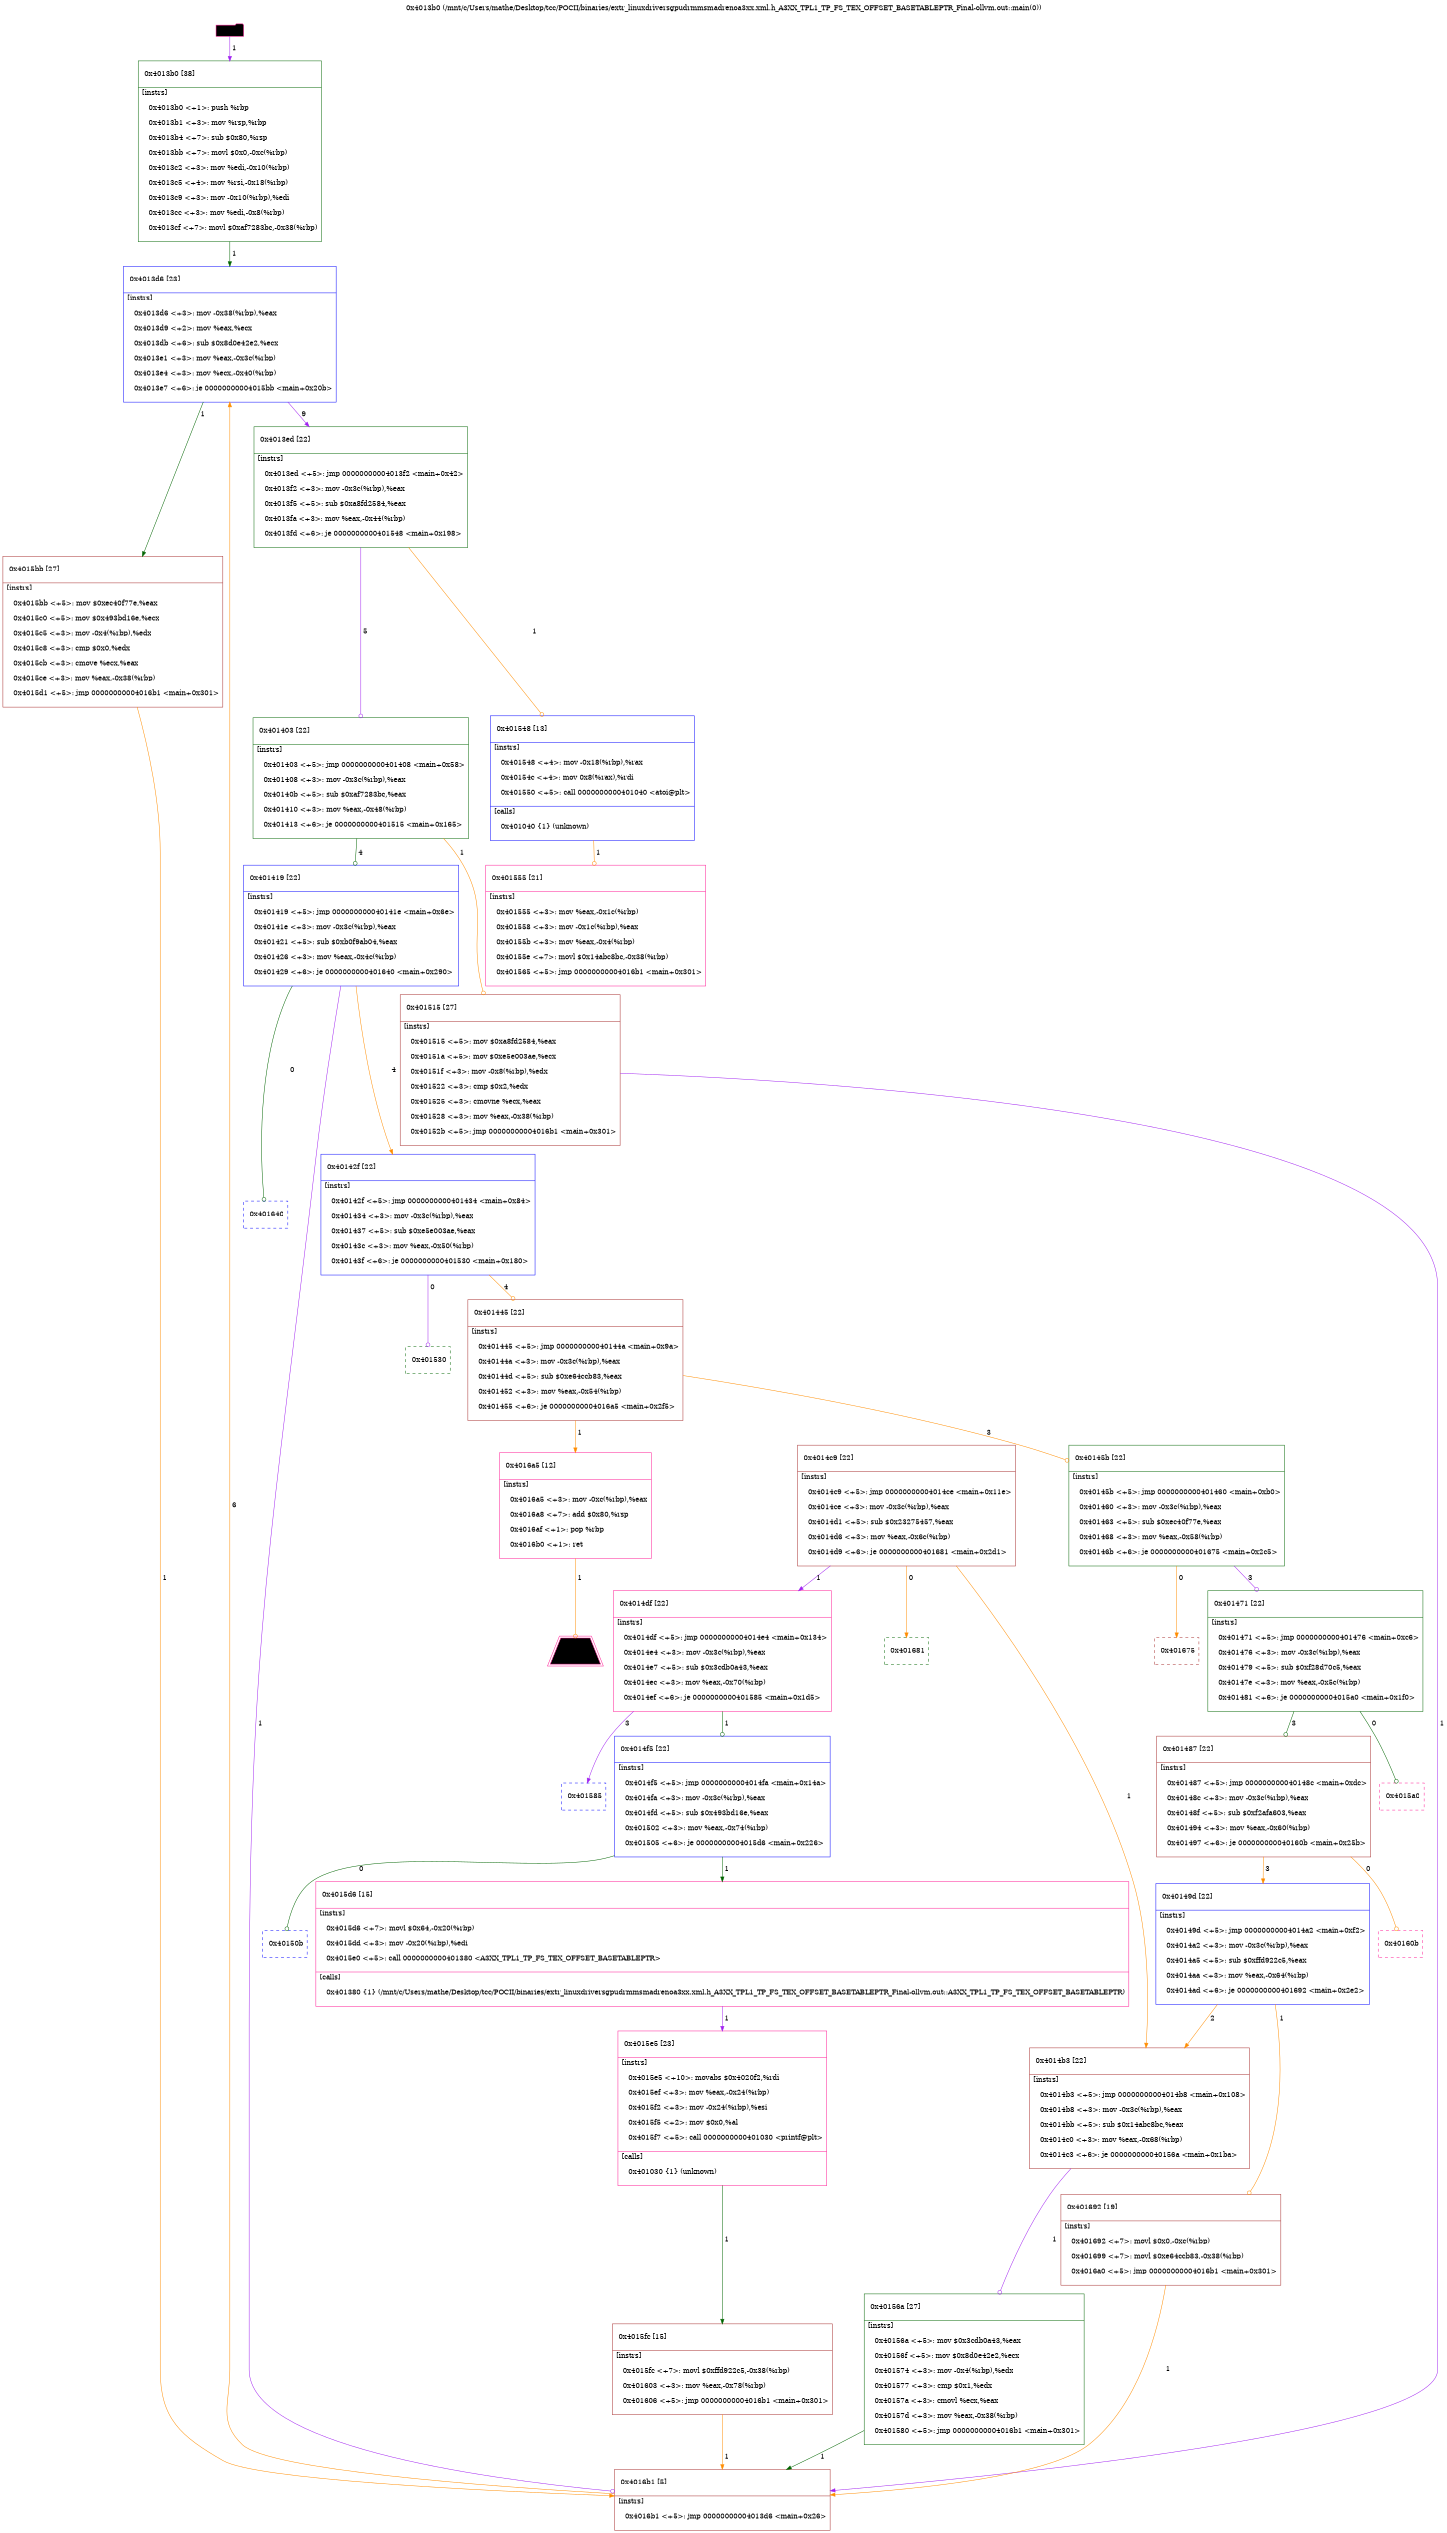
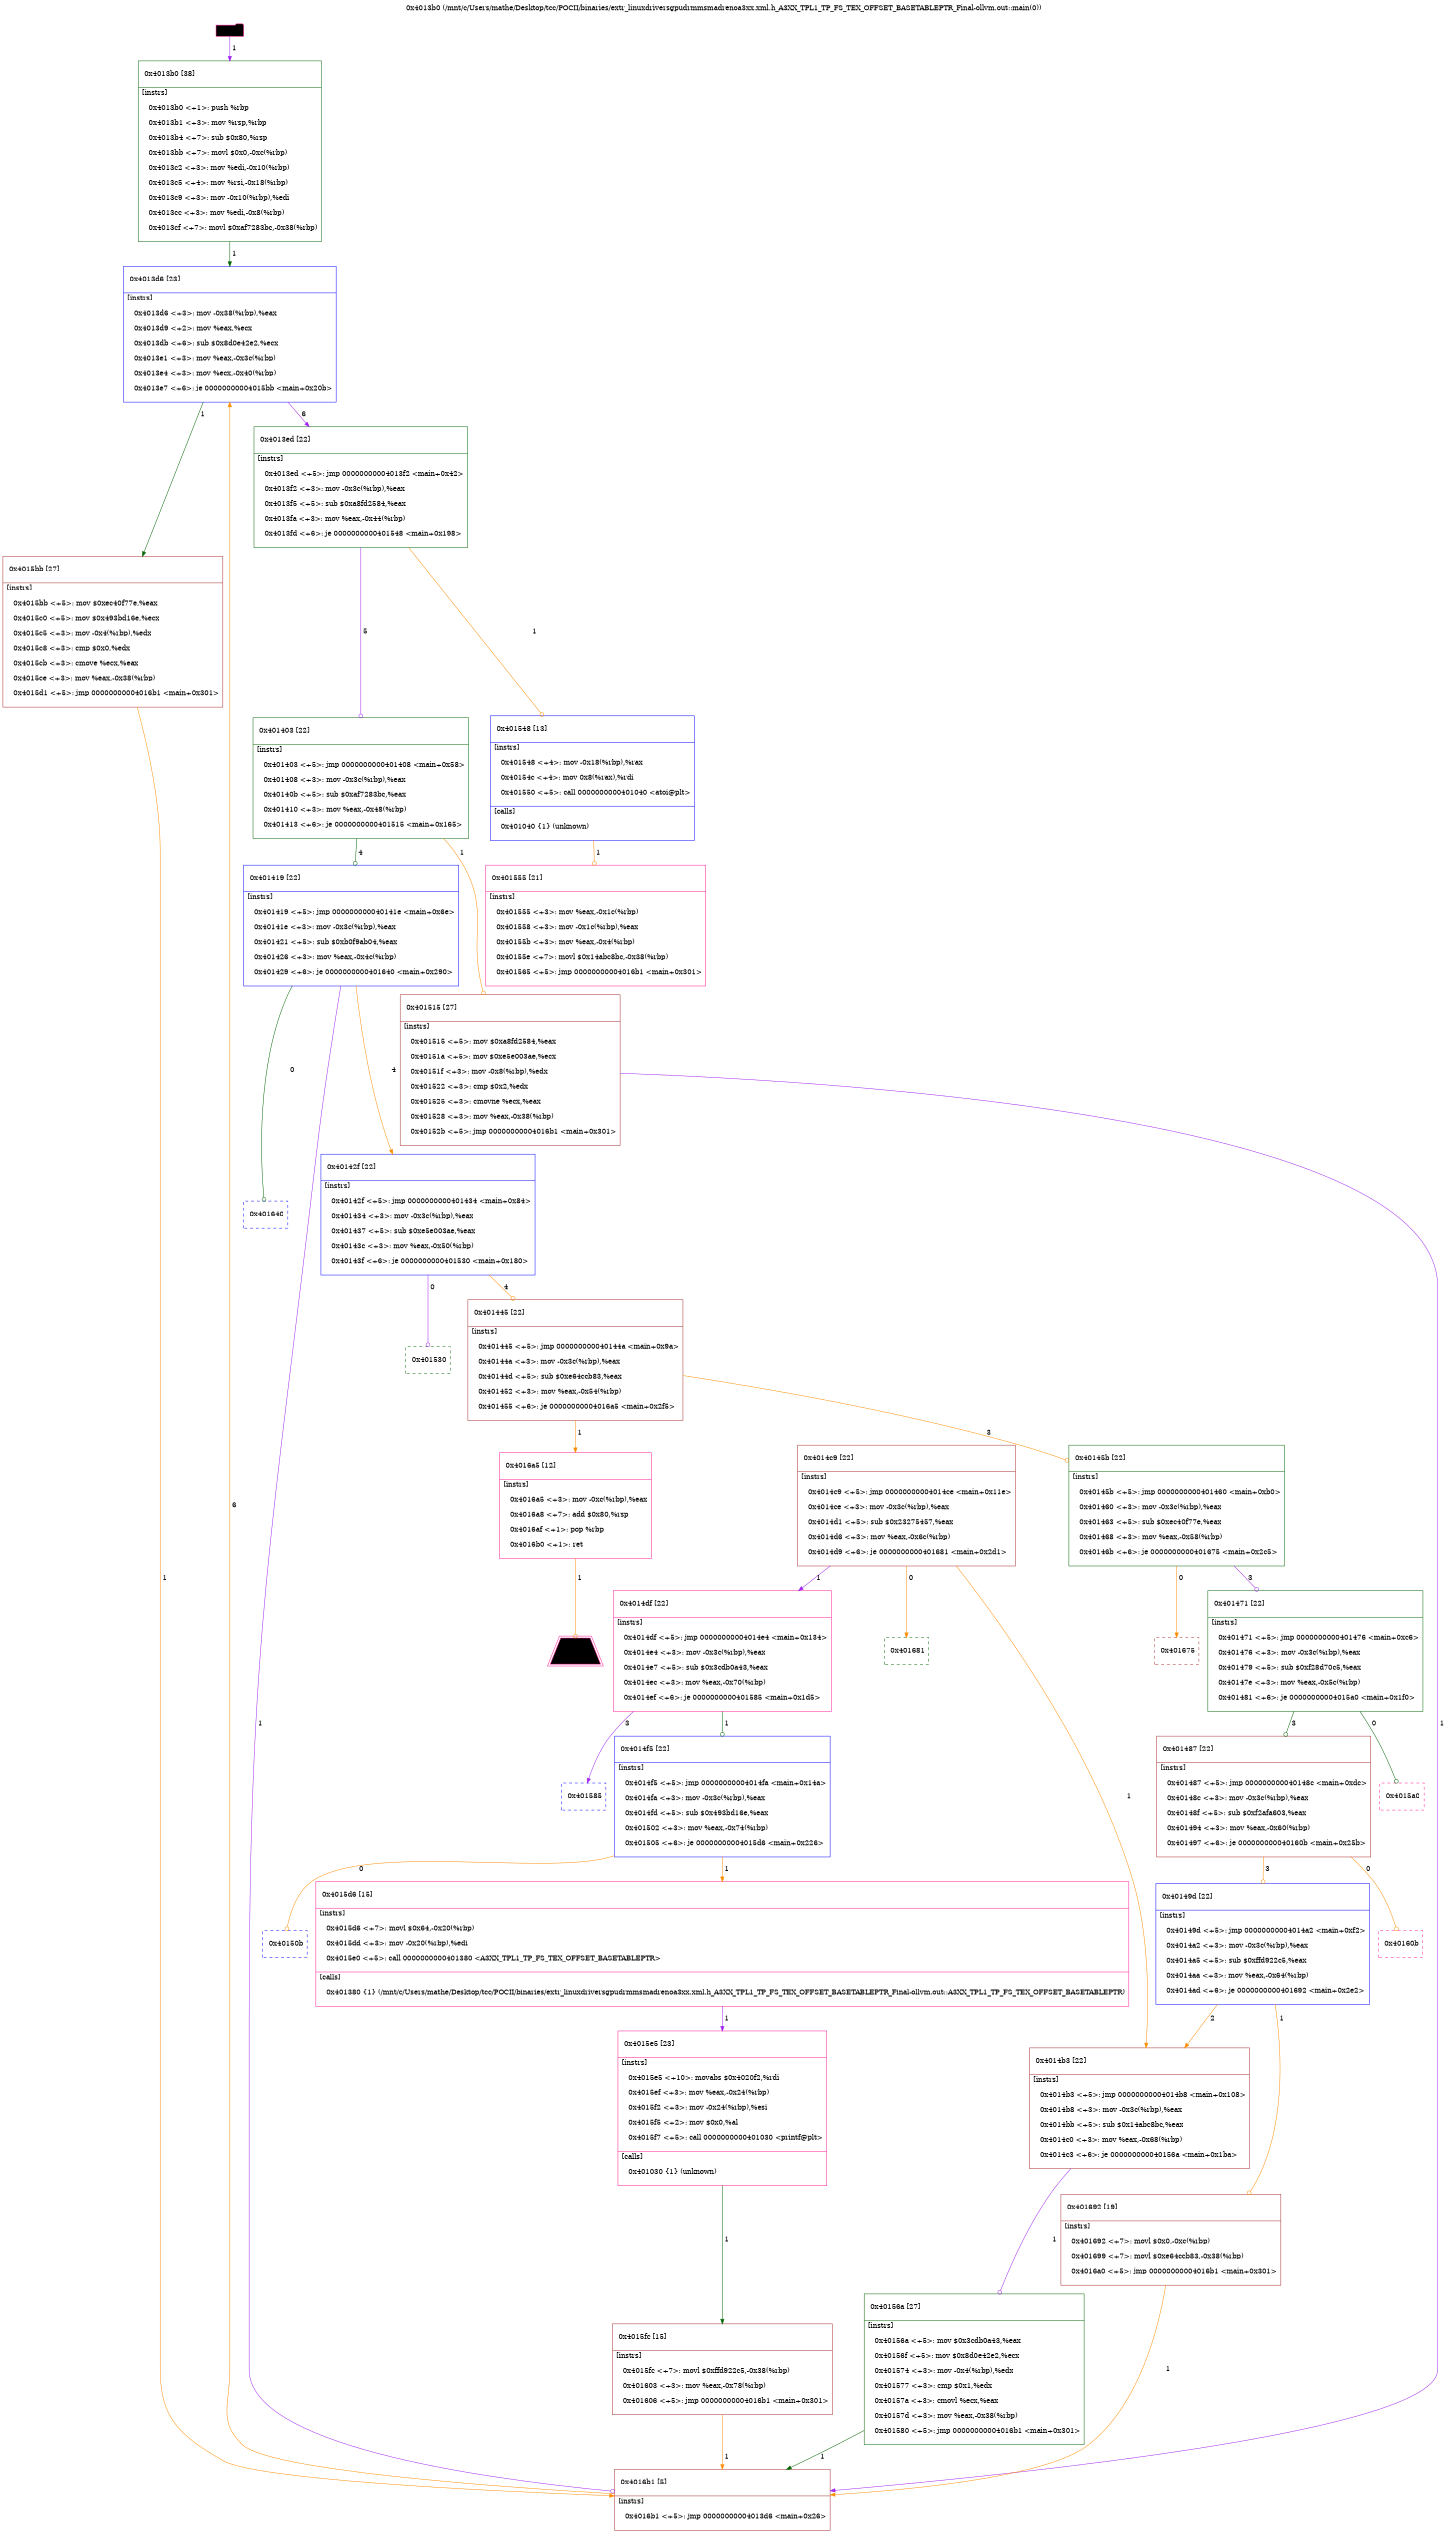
edge "0x4013d6 [23]" -> "0x4013ed [22]": label " 9" -> " 6"
edge "0x4014f5 [22]" -> "0x40150b": color darkgreen -> darkorange
edge "0x4014f5 [22]" -> "0x4015d6 [15]": color darkgreen -> darkorange
edge "0x401487 [22]" -> "0x40149d [22]": arrowhead normal -> odot
